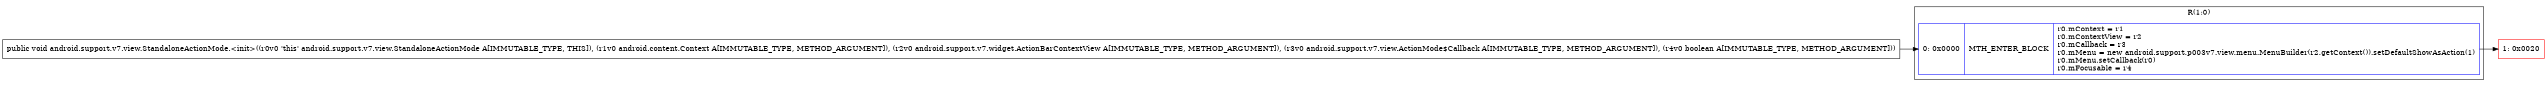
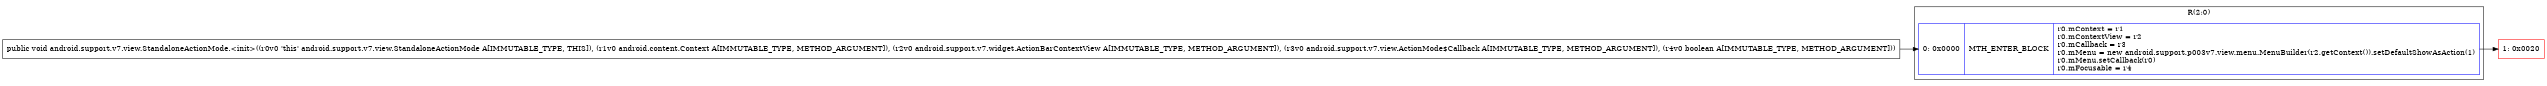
cluster "R(1:0)": label "R(1:0)" -> "R(2:0)"
